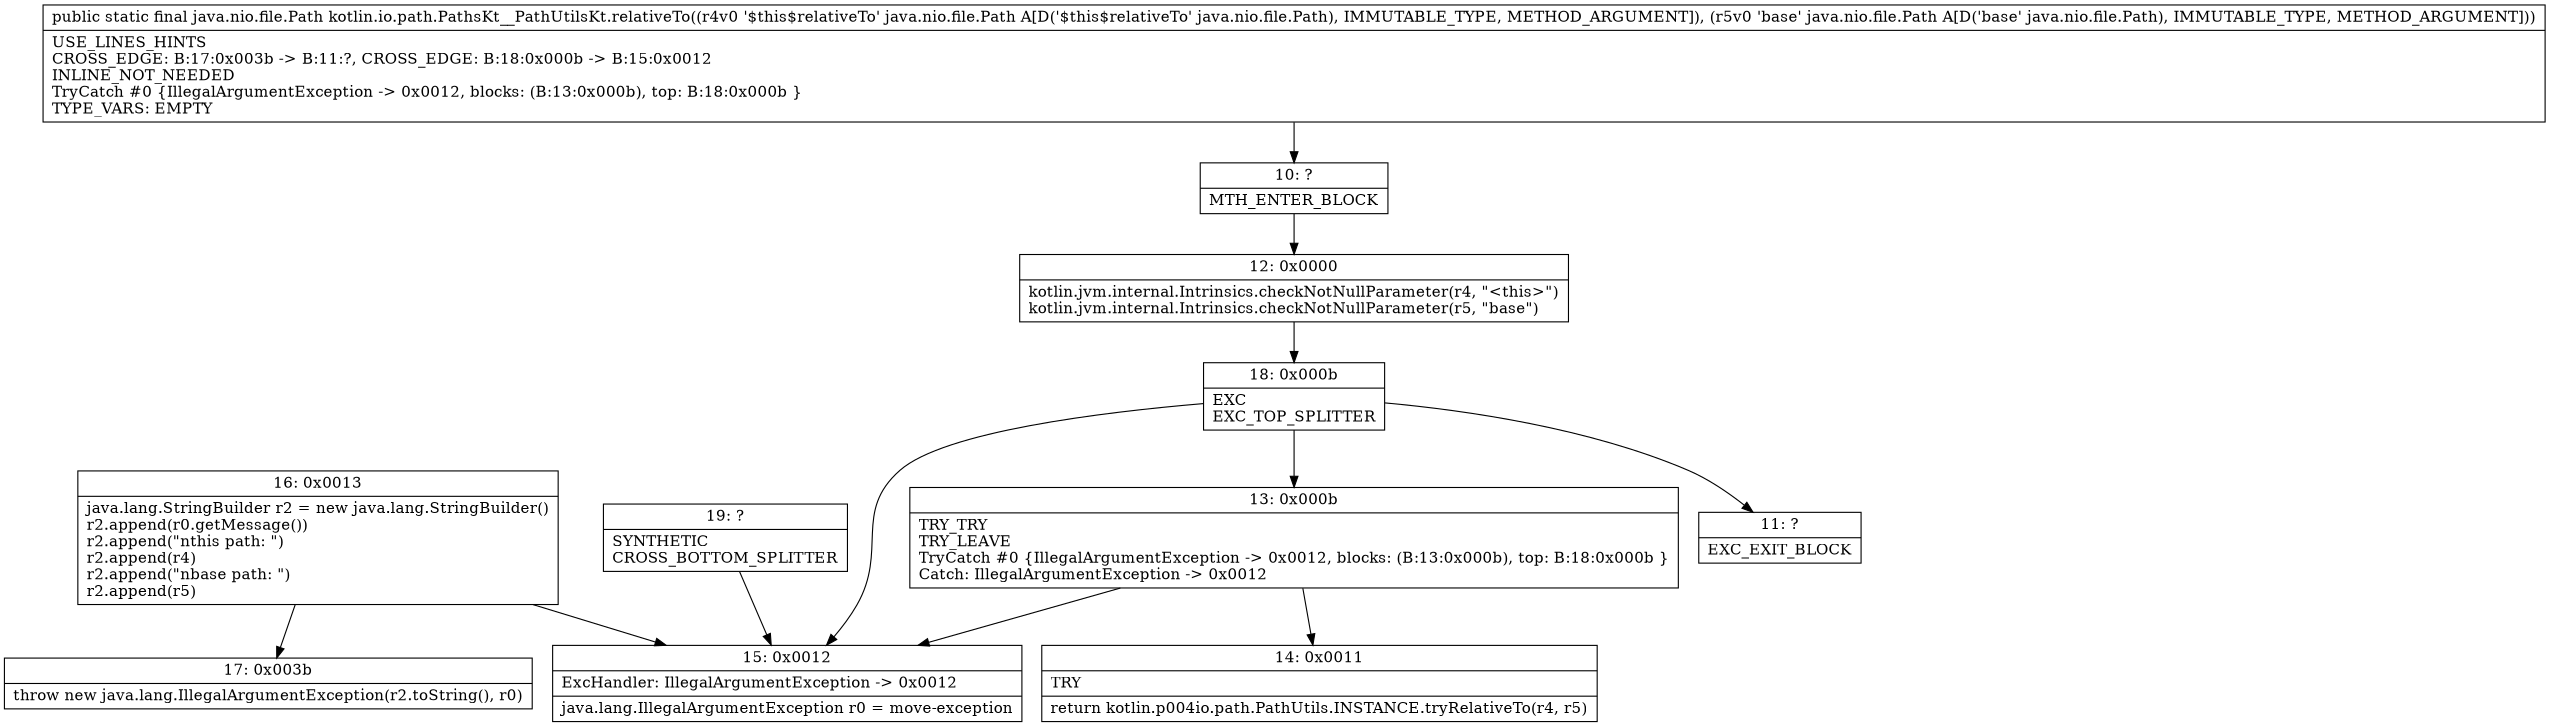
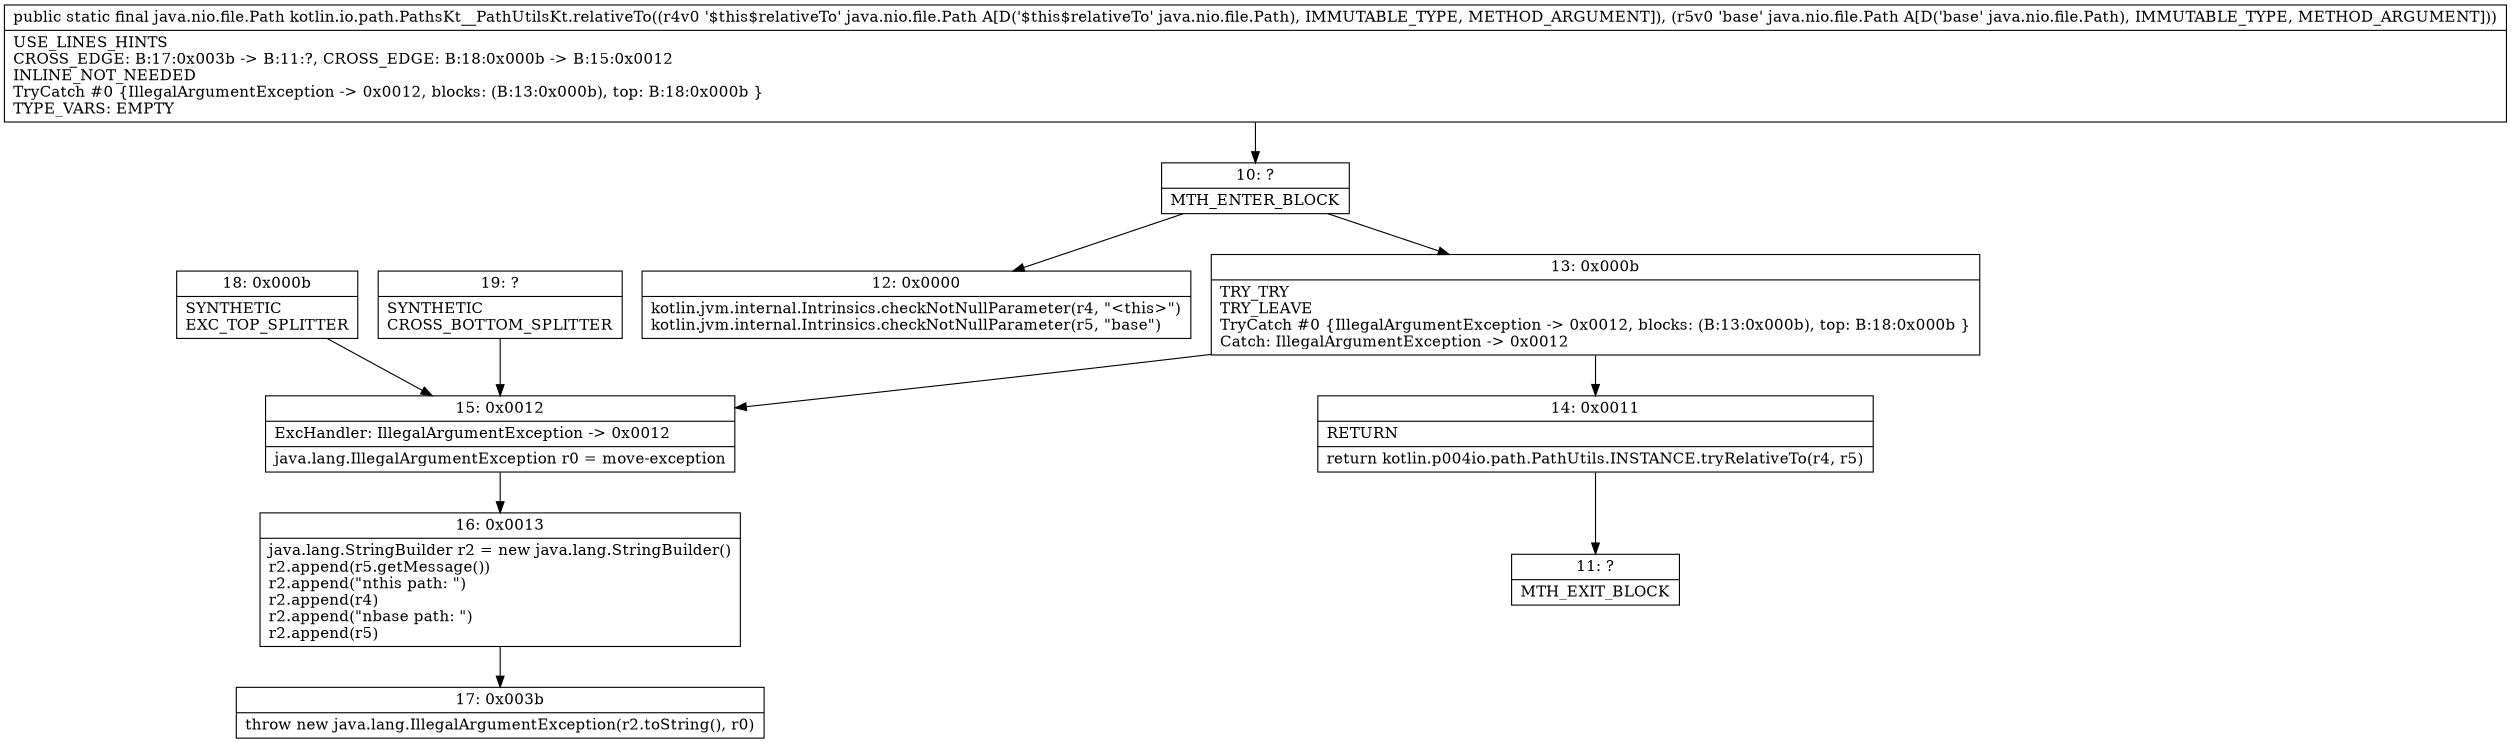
edge "12: 0x0000" -> "18: 0x000b": removed
node "18: 0x000b": text "EXC" -> "SYNTHETIC"
edge "18: 0x000b" -> "11: ?": now "14: 0x0011" -> "11: ?"
edge "18: 0x000b" -> "13: 0x000b": now "10: ?" -> "13: 0x000b"
node "16: 0x0013": text "r2.append(r0.getMessage())" -> "r2.append(r5.getMessage())"
node "11: ?": text "EXC_EXIT_BLOCK" -> "MTH_EXIT_BLOCK"
edge "16: 0x0013" -> "15: 0x0012": reversed
node "14: 0x0011": text "TRY" -> "RETURN"
